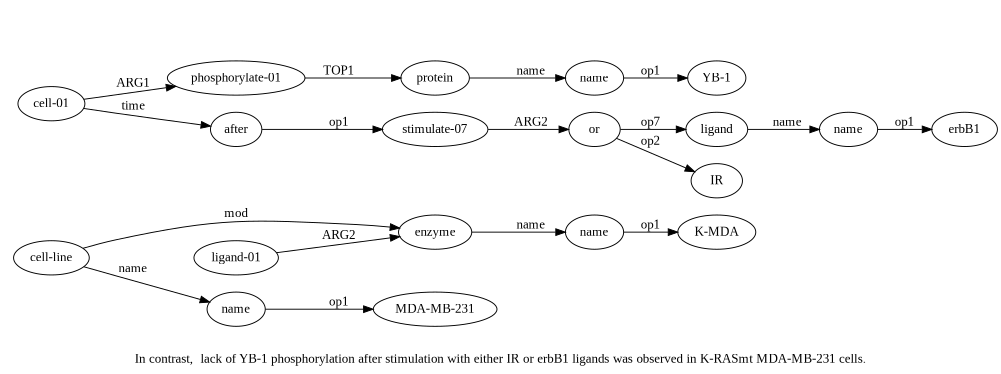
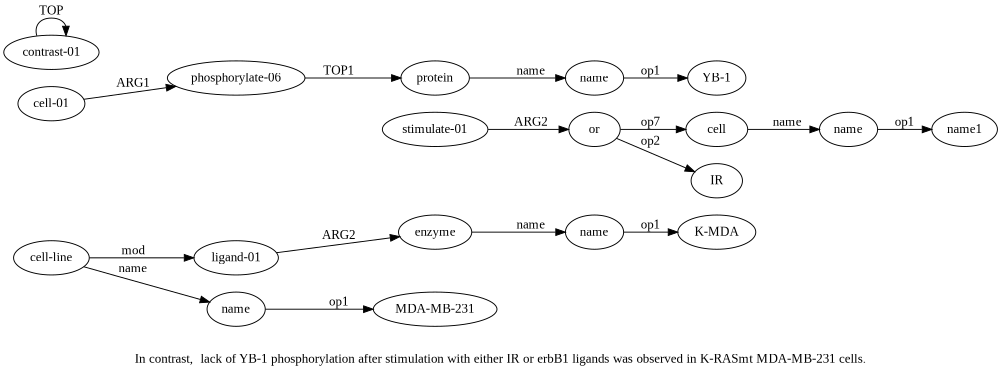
node "contrast-01": added
node "phosphorylate-01": label "phosphorylate-01" -> "phosphorylate-06"
node "after": removed
node "stimulate-07": label "stimulate-07" -> "stimulate-01"
node "ligand": label "ligand" -> "cell"
node "erbB1": label "erbB1" -> "name1"
edge "cell-line" -> "enzyme": now "cell-line" -> "ligand-01"
